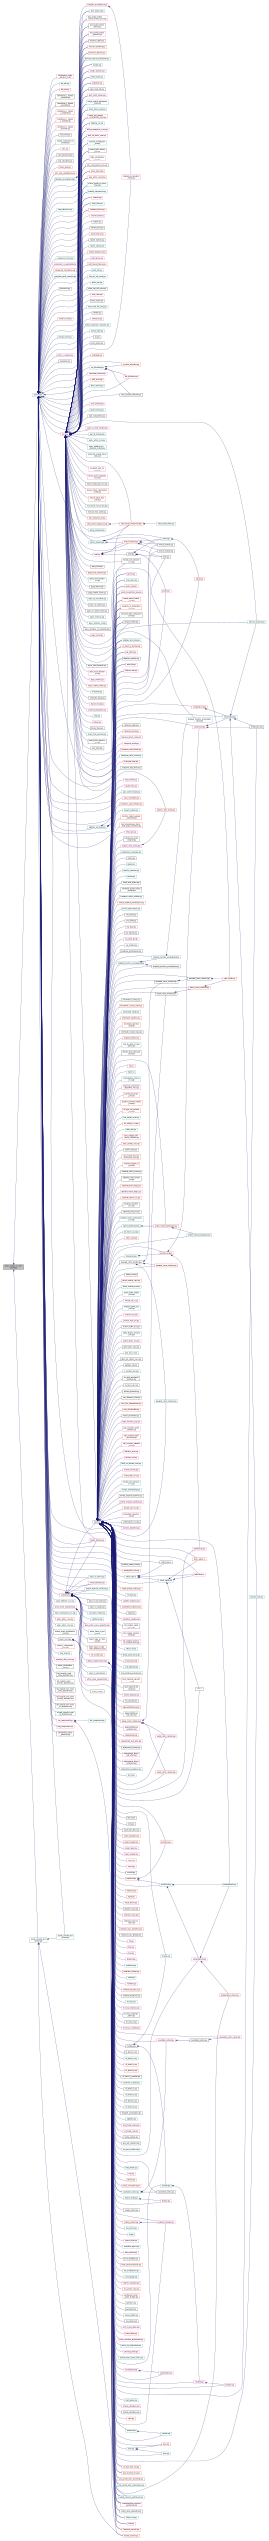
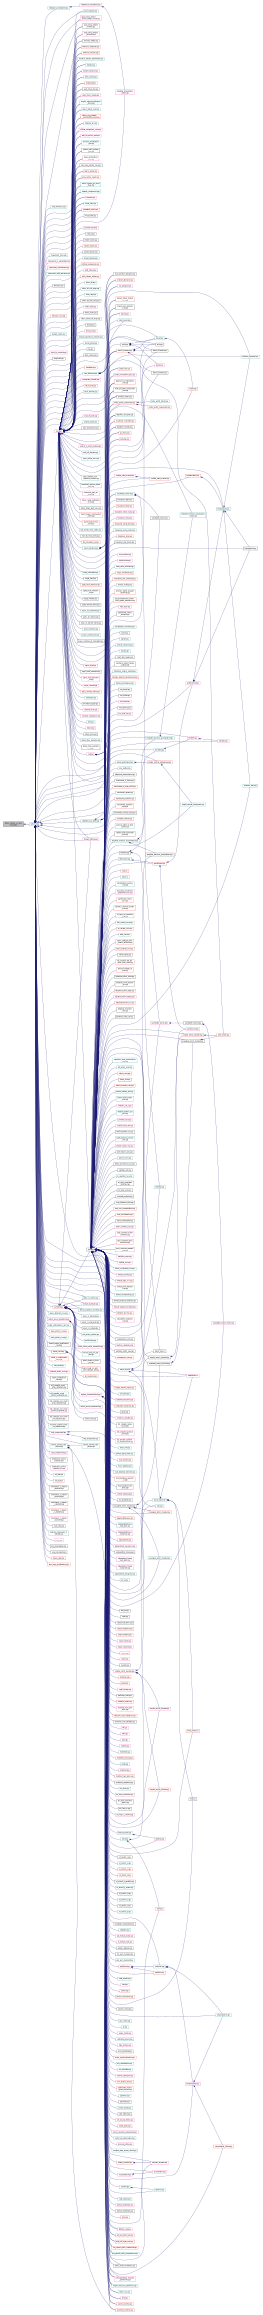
edge "hello_world_component.hpp" -> "hello_world_component.cpp": reversed
edge "launch_process_test _server.hpp" -> "action_invoke_no_more _than.hpp": now "launch_process_test _server.hpp" -> "actions.hpp"
